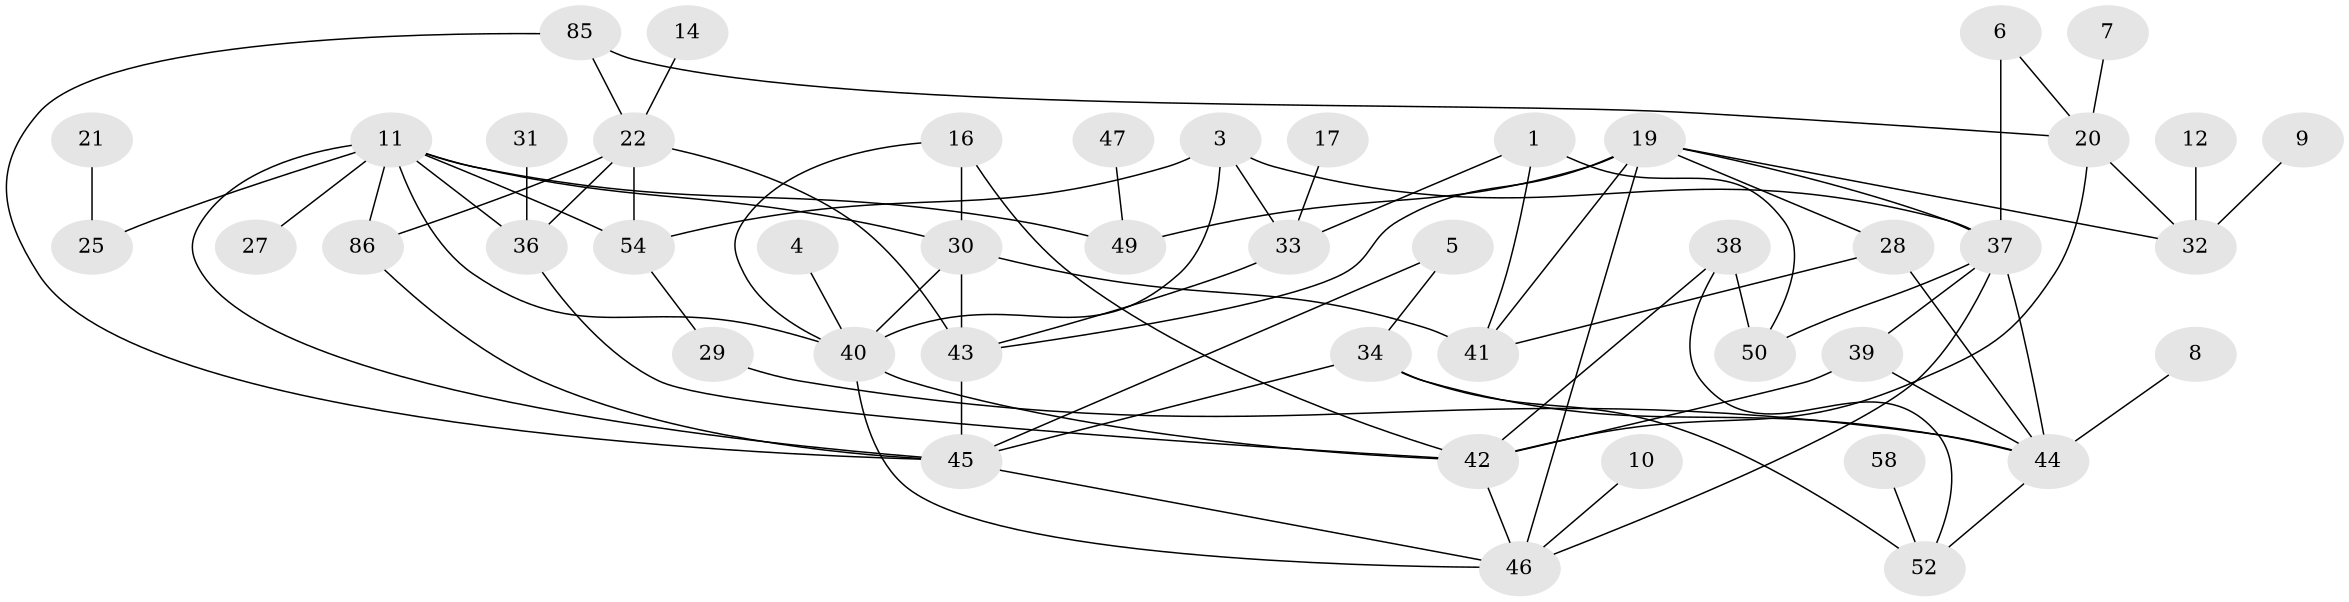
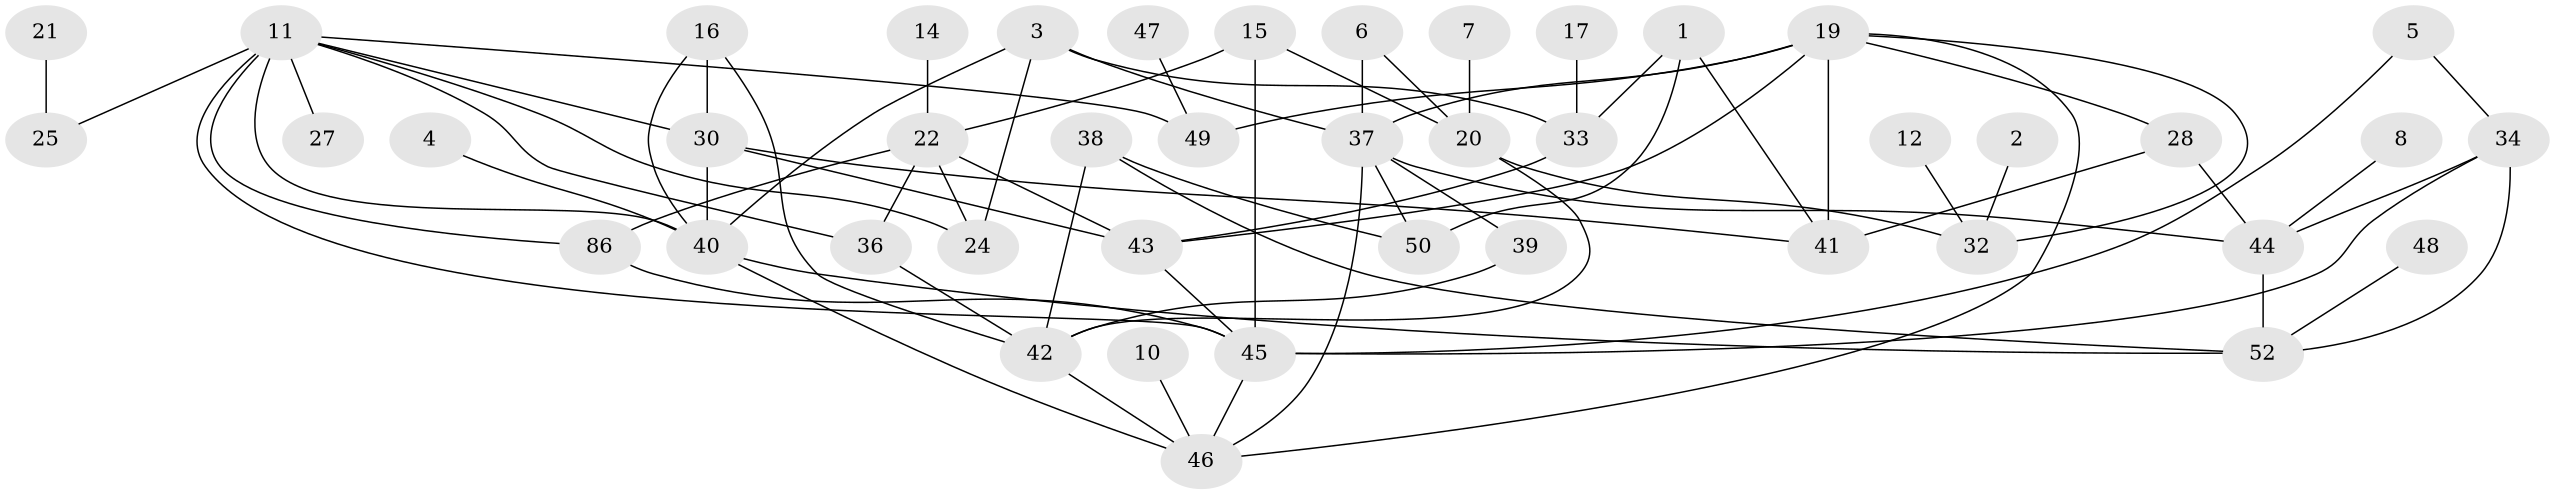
node "85": label "85" -> "15"
node "31": removed
node "9": label "9" -> "2"
node "54": label "54" -> "24"
node "29": removed
edge "39" -- "44": removed
edge "40" -- "42": now "40" -- "52"
node "58": label "58" -> "48"
